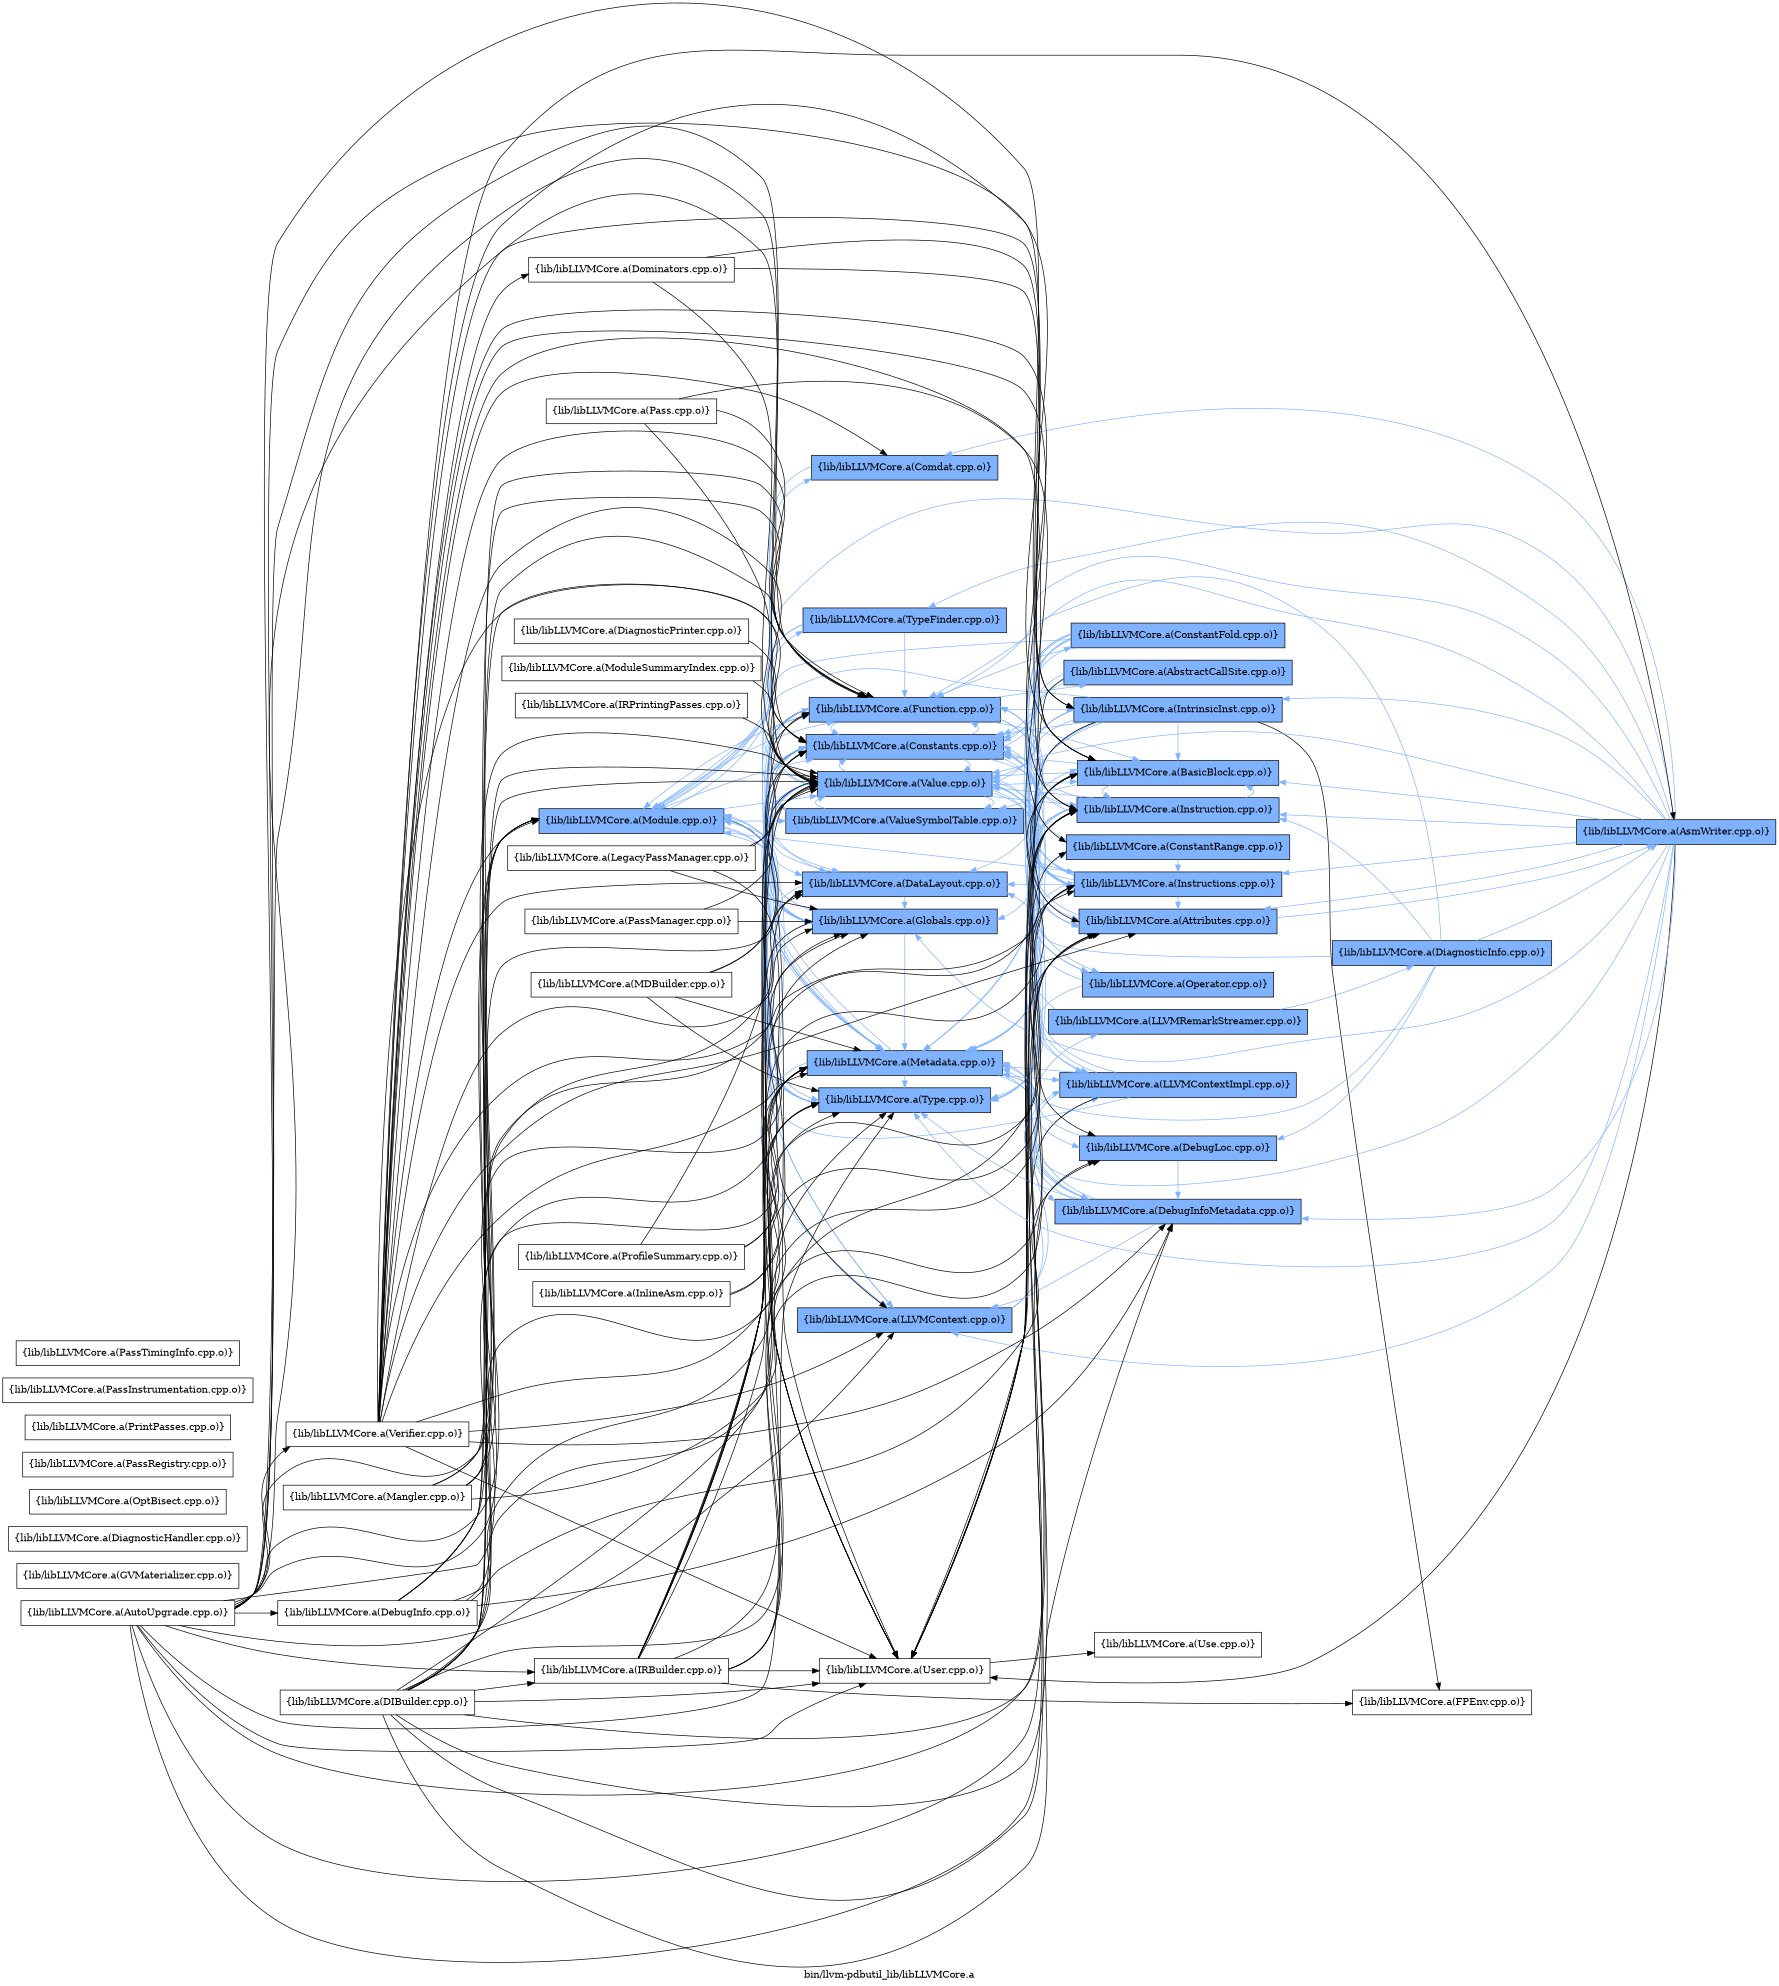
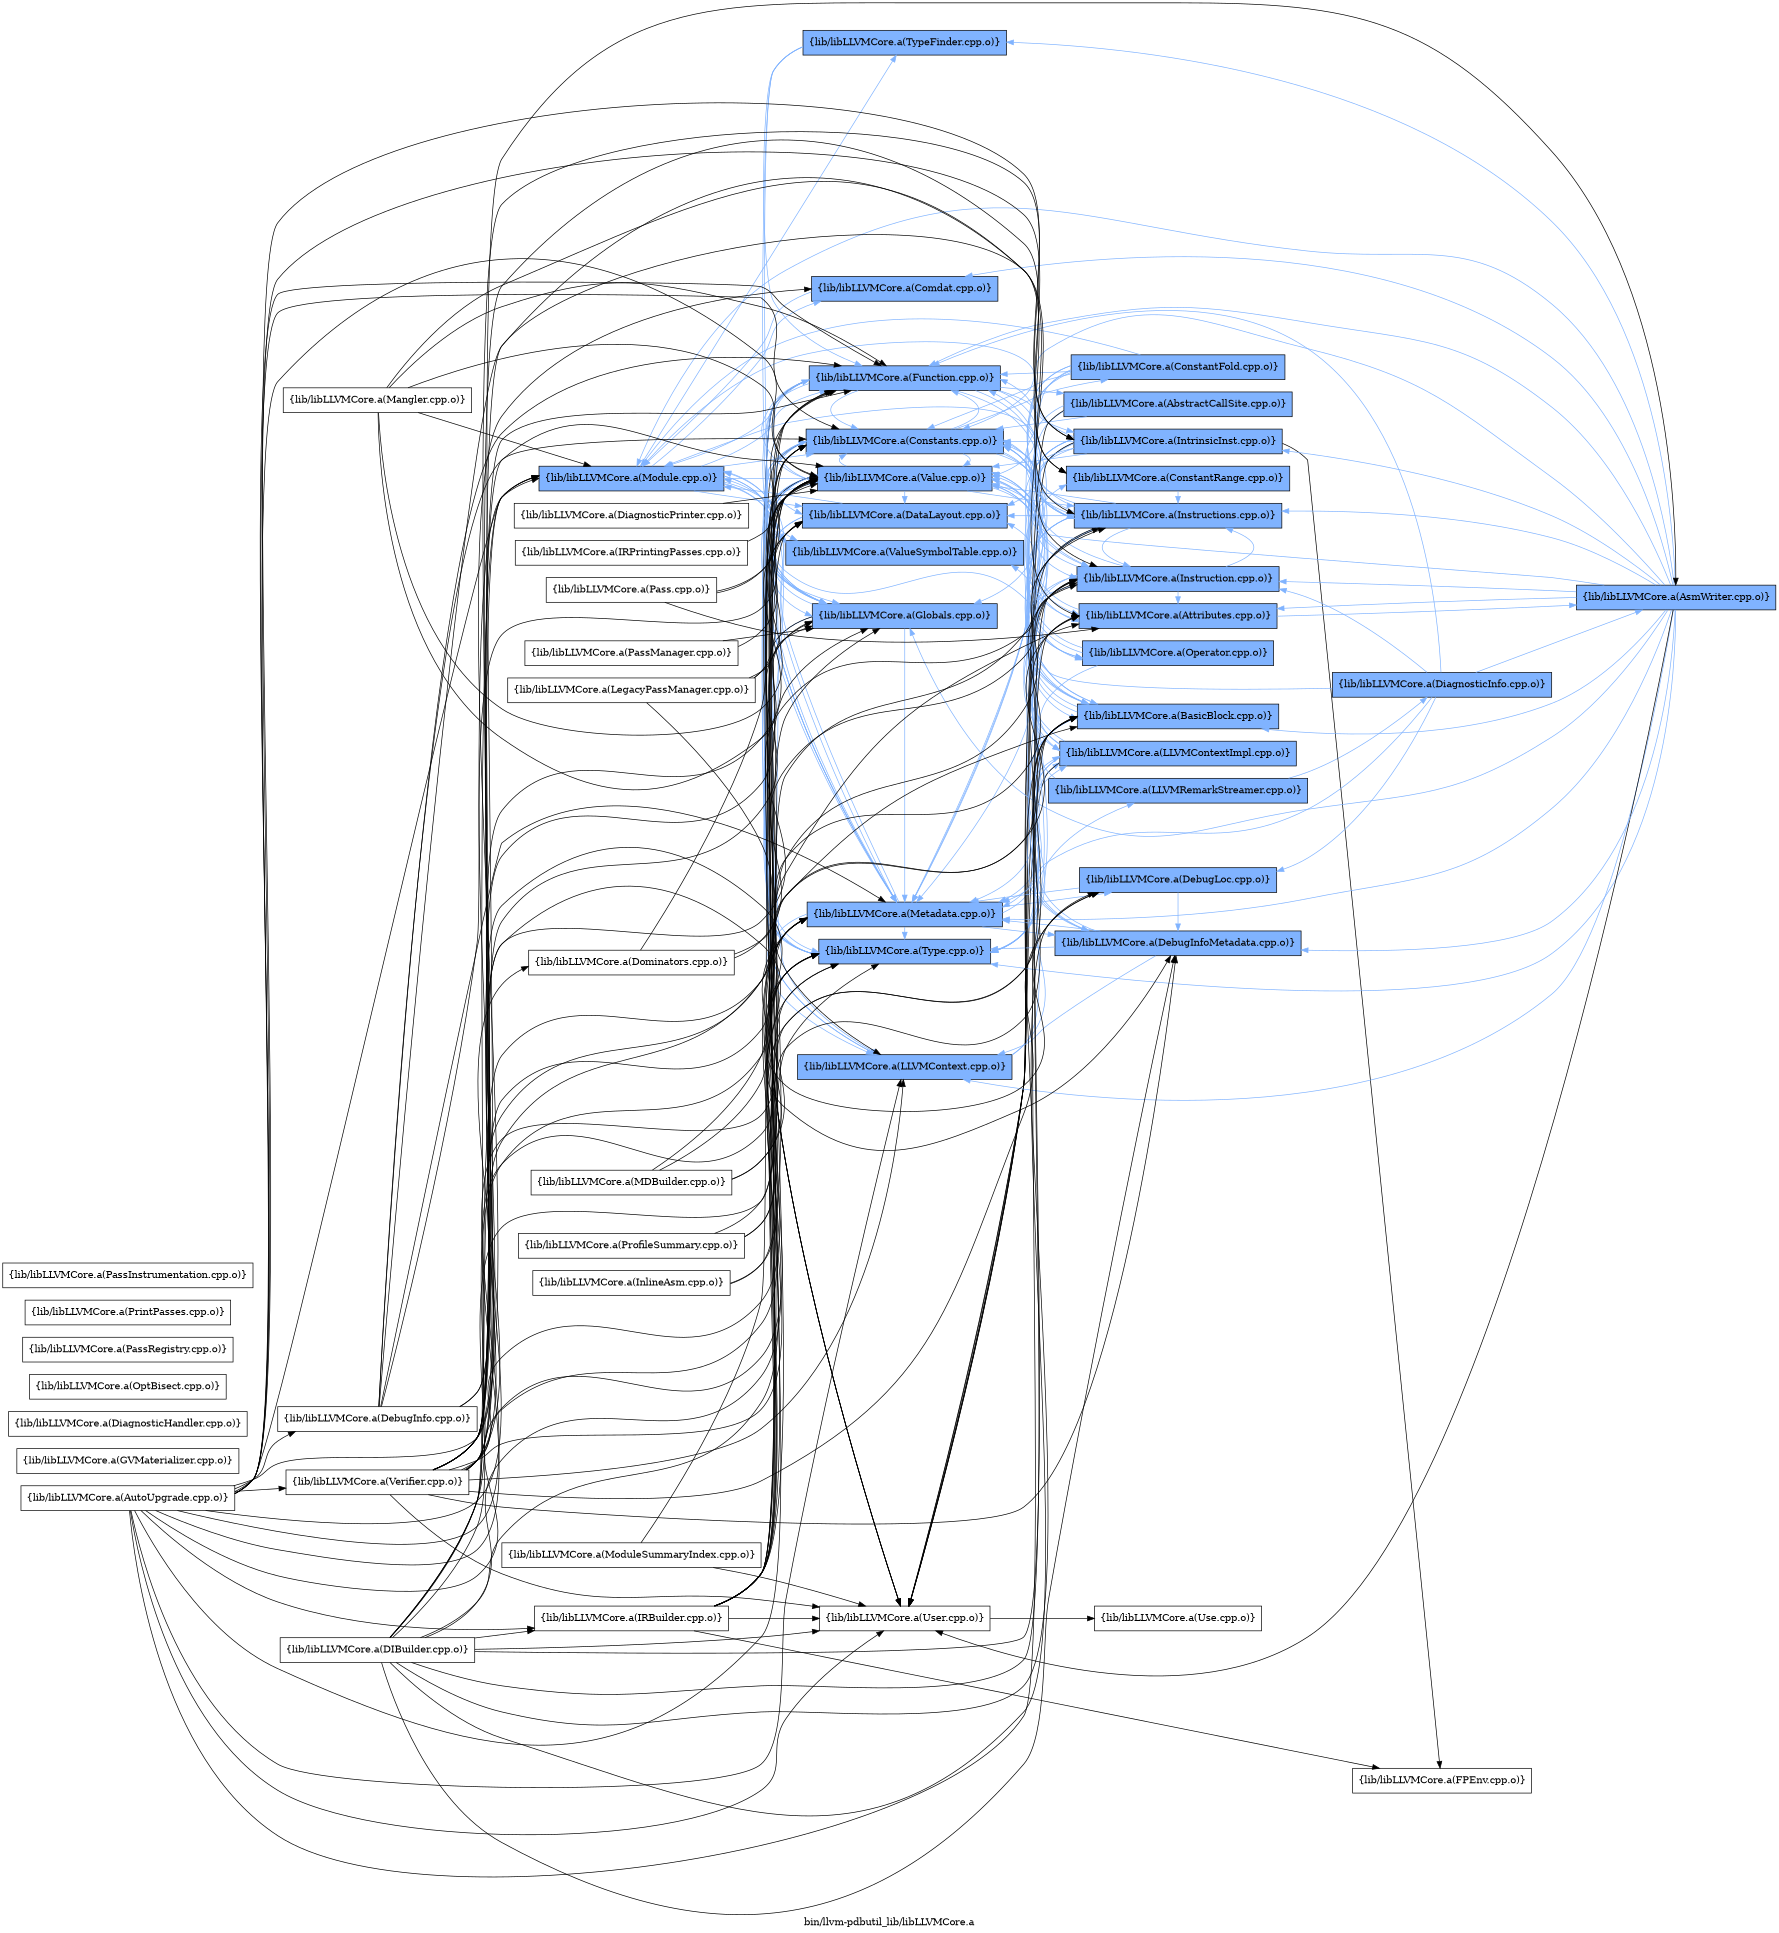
edge "{lib/libLLVMCore.a(ConstantRange.cpp.o)}" -> "{lib/libLLVMCore.a(Constants.cpp.o)}": now "{lib/libLLVMCore.a(Operator.cpp.o)}" -> "{lib/libLLVMCore.a(Constants.cpp.o)}"
edge "{lib/libLLVMCore.a(Module.cpp.o)}" -> "{lib/libLLVMCore.a(User.cpp.o)}": now "{lib/libLLVMCore.a(ModuleSummaryIndex.cpp.o)}" -> "{lib/libLLVMCore.a(User.cpp.o)}"
node "{lib/libLLVMCore.a(PassTimingInfo.cpp.o)}": removed
